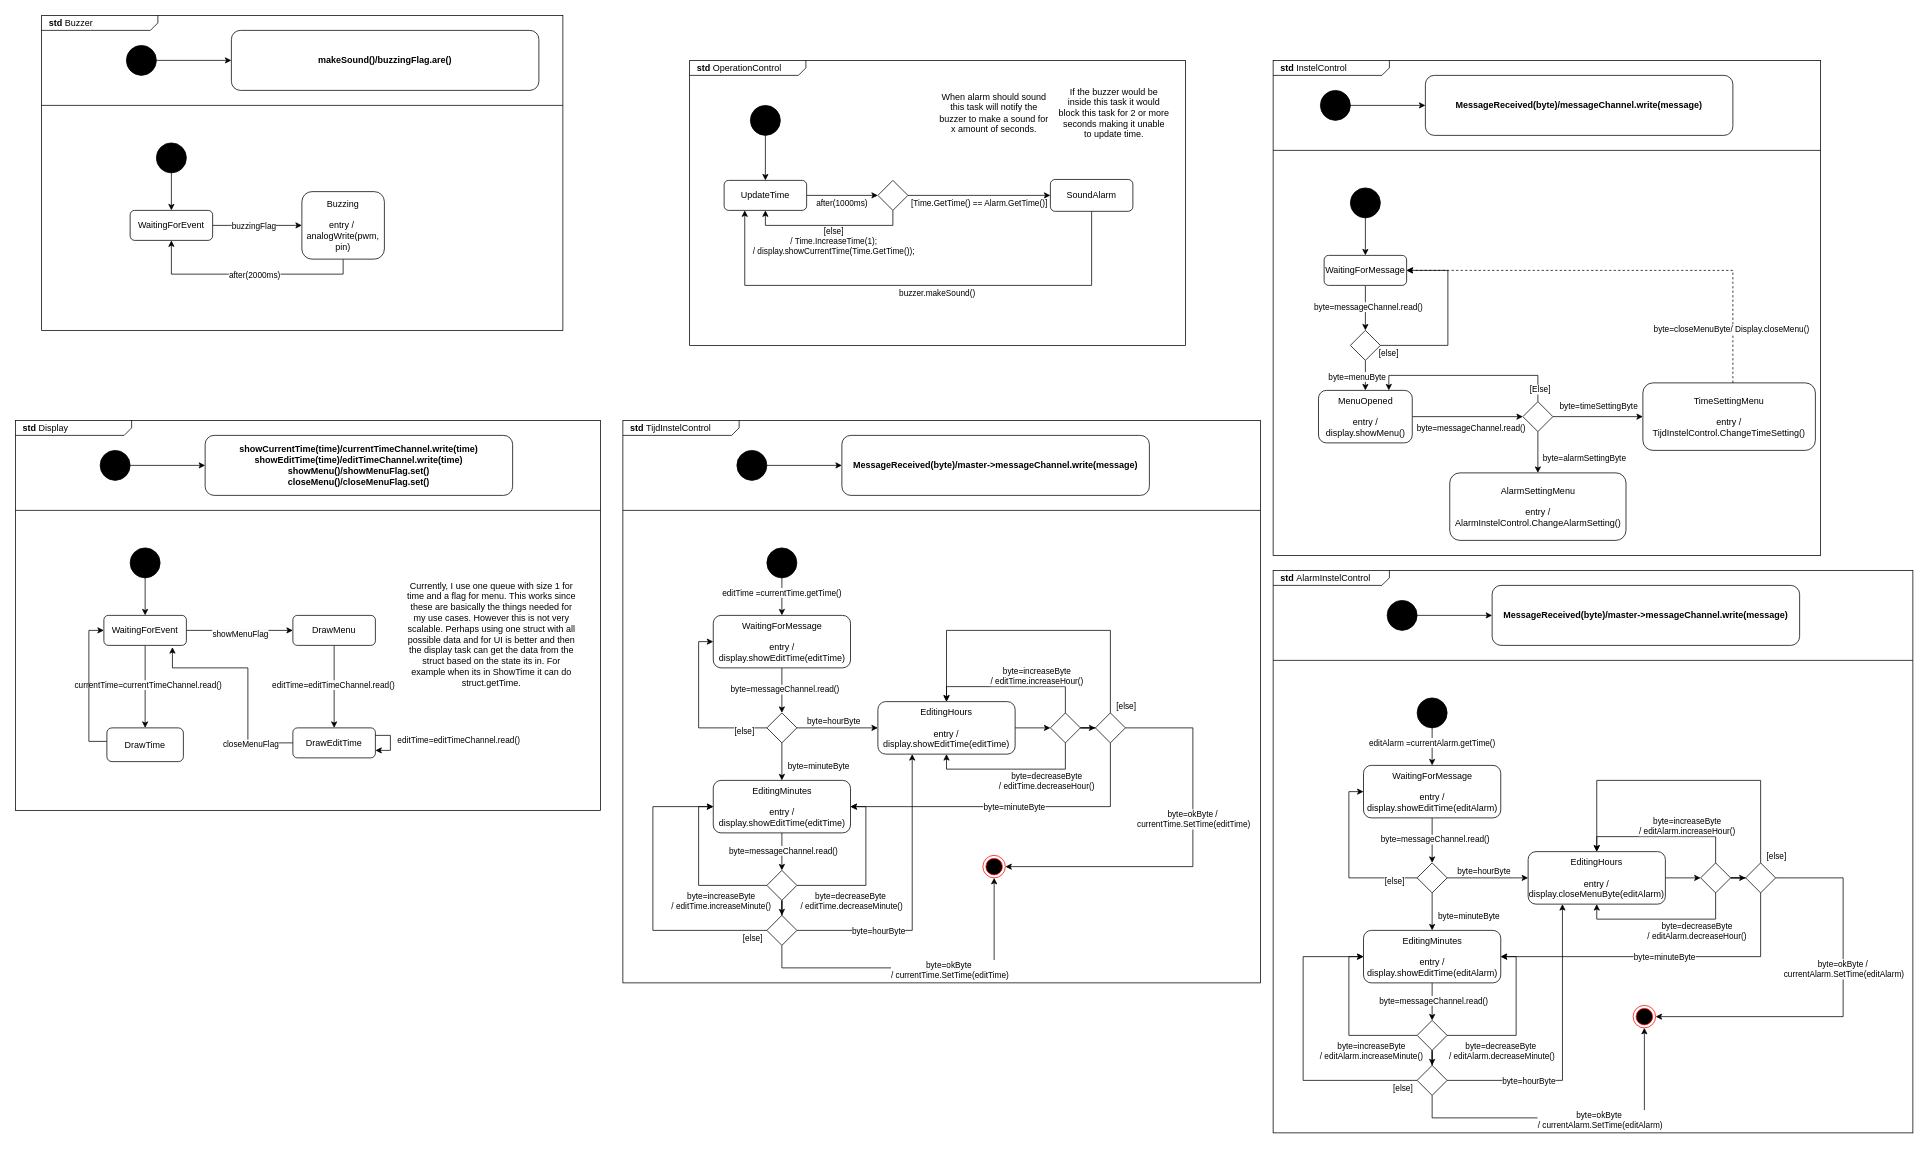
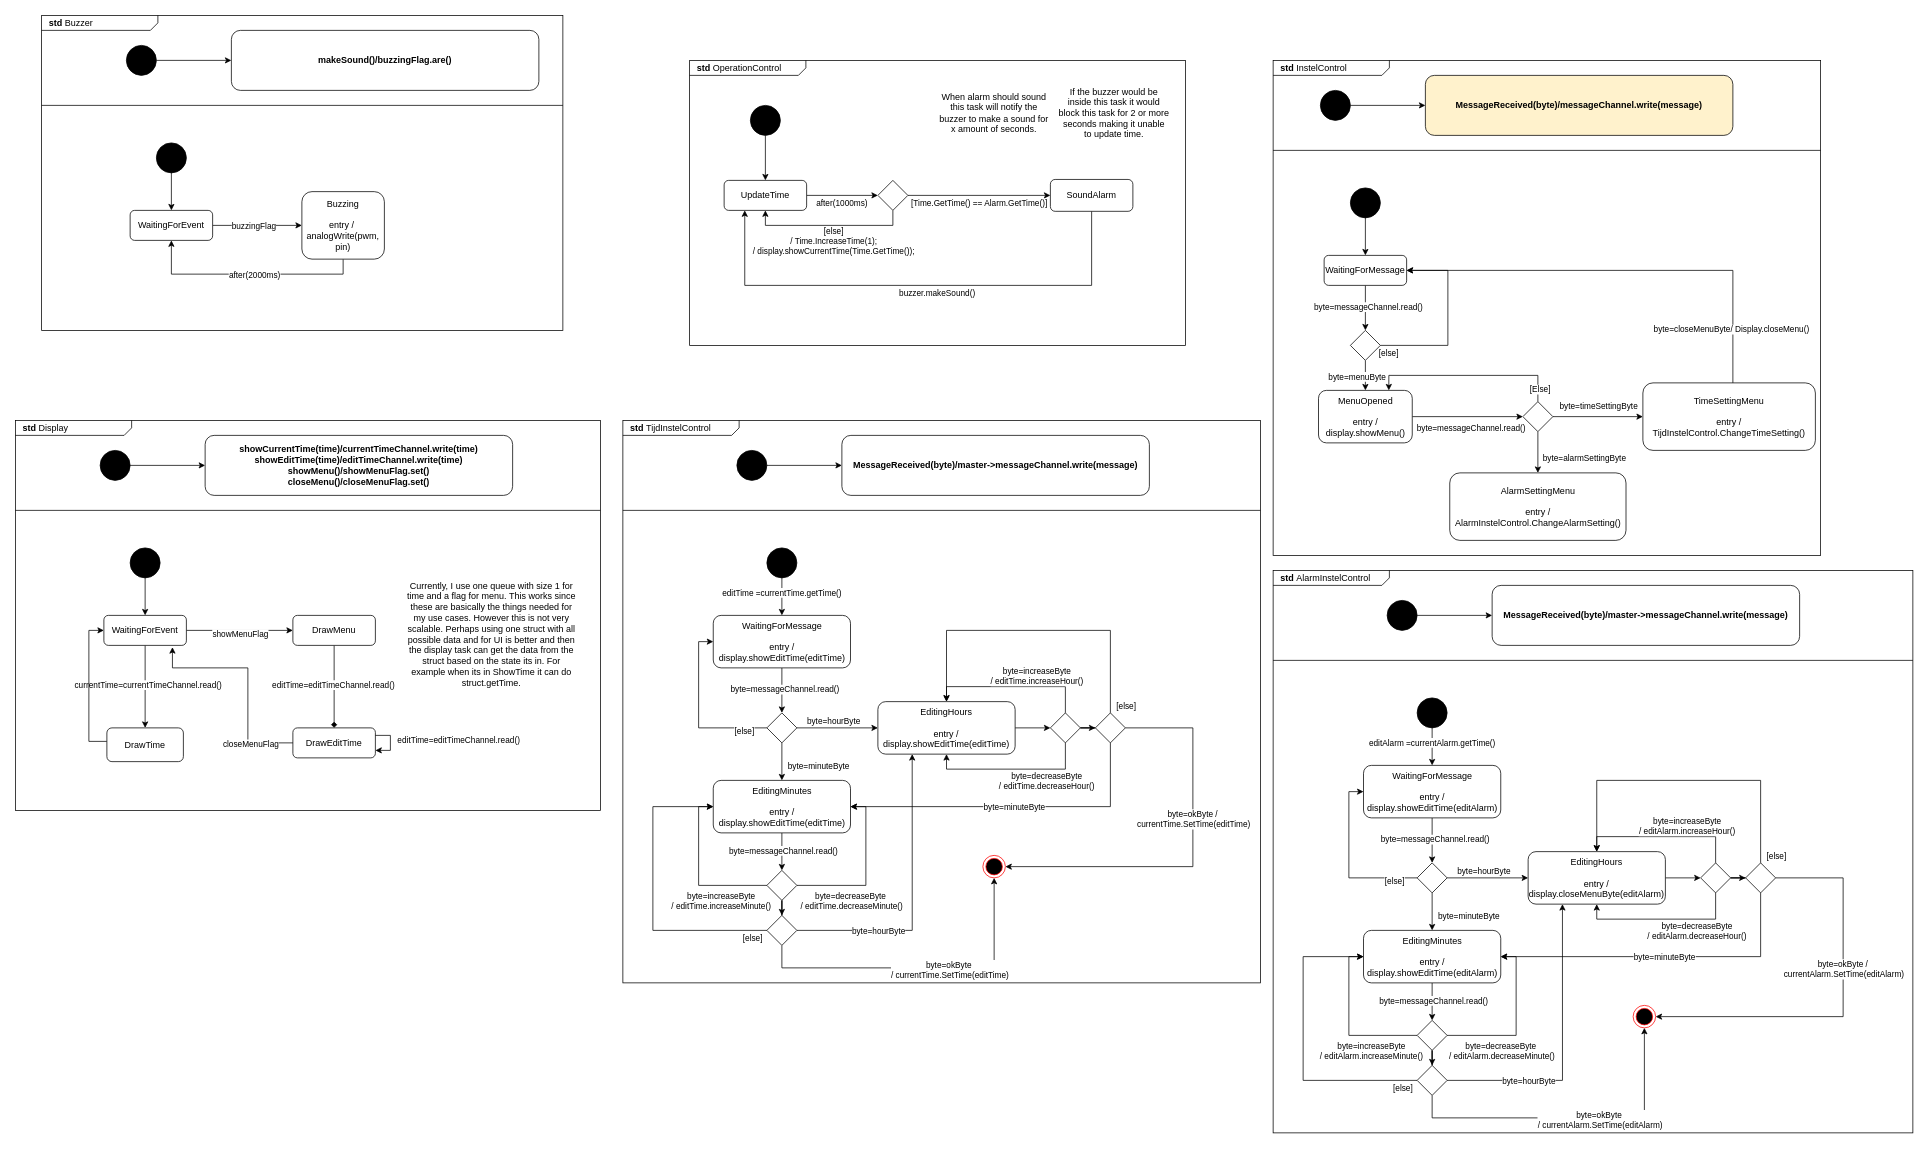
node "MessageReceived(byte)/messageChannel.write(message)": fillcolor #ffffff -> #fff2cc
edge "TimeSettingMenu entry / TijdInstelControl.ChangeTimeSetting()" -> "WaitingForMessage": style dashed -> solid
edge "DrawMenu" -> "DrawEditTime": arrowhead classic -> diamond
